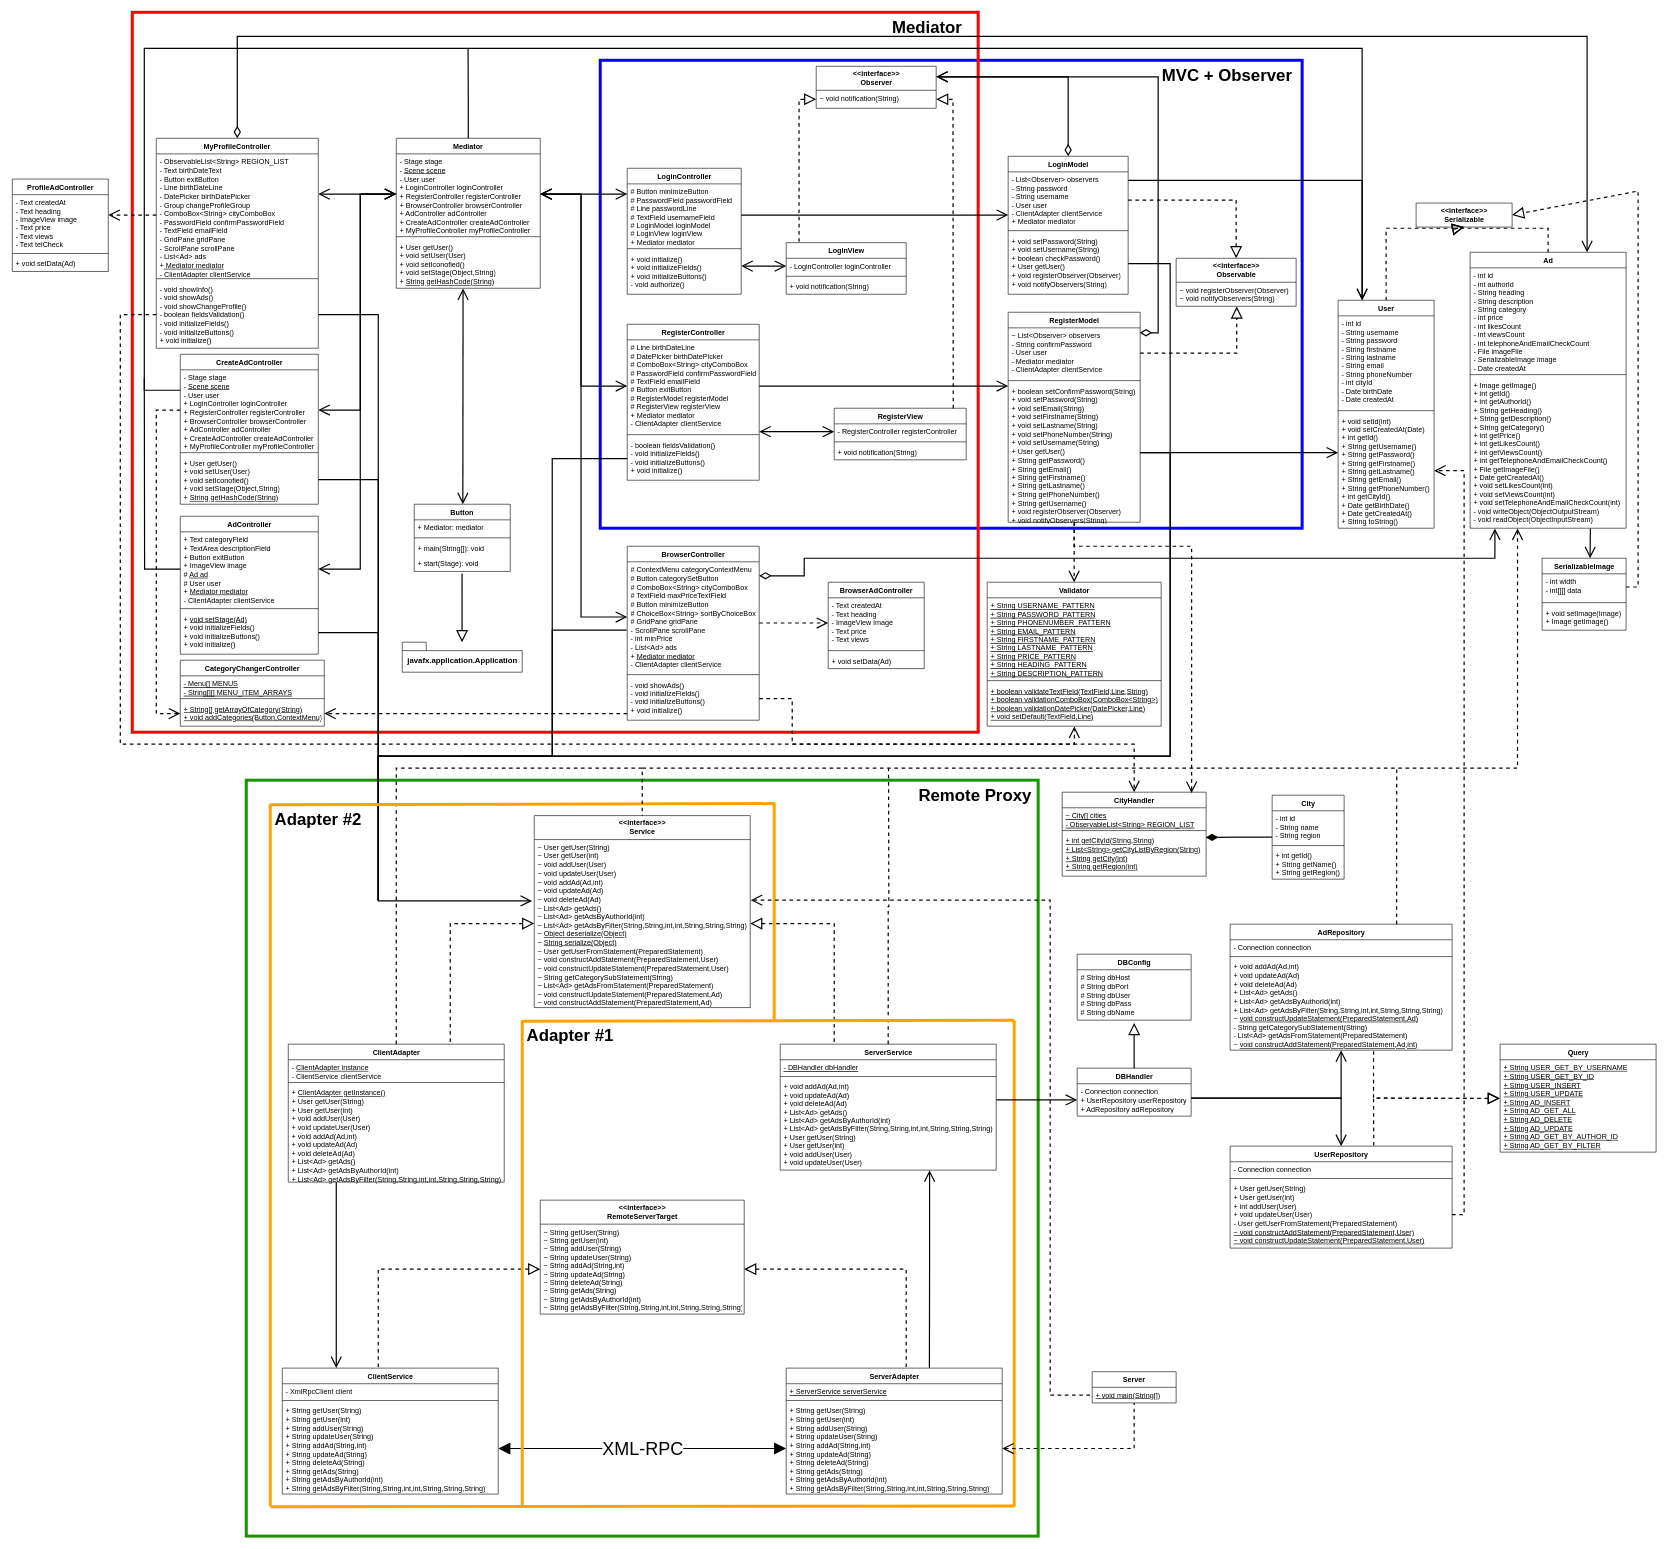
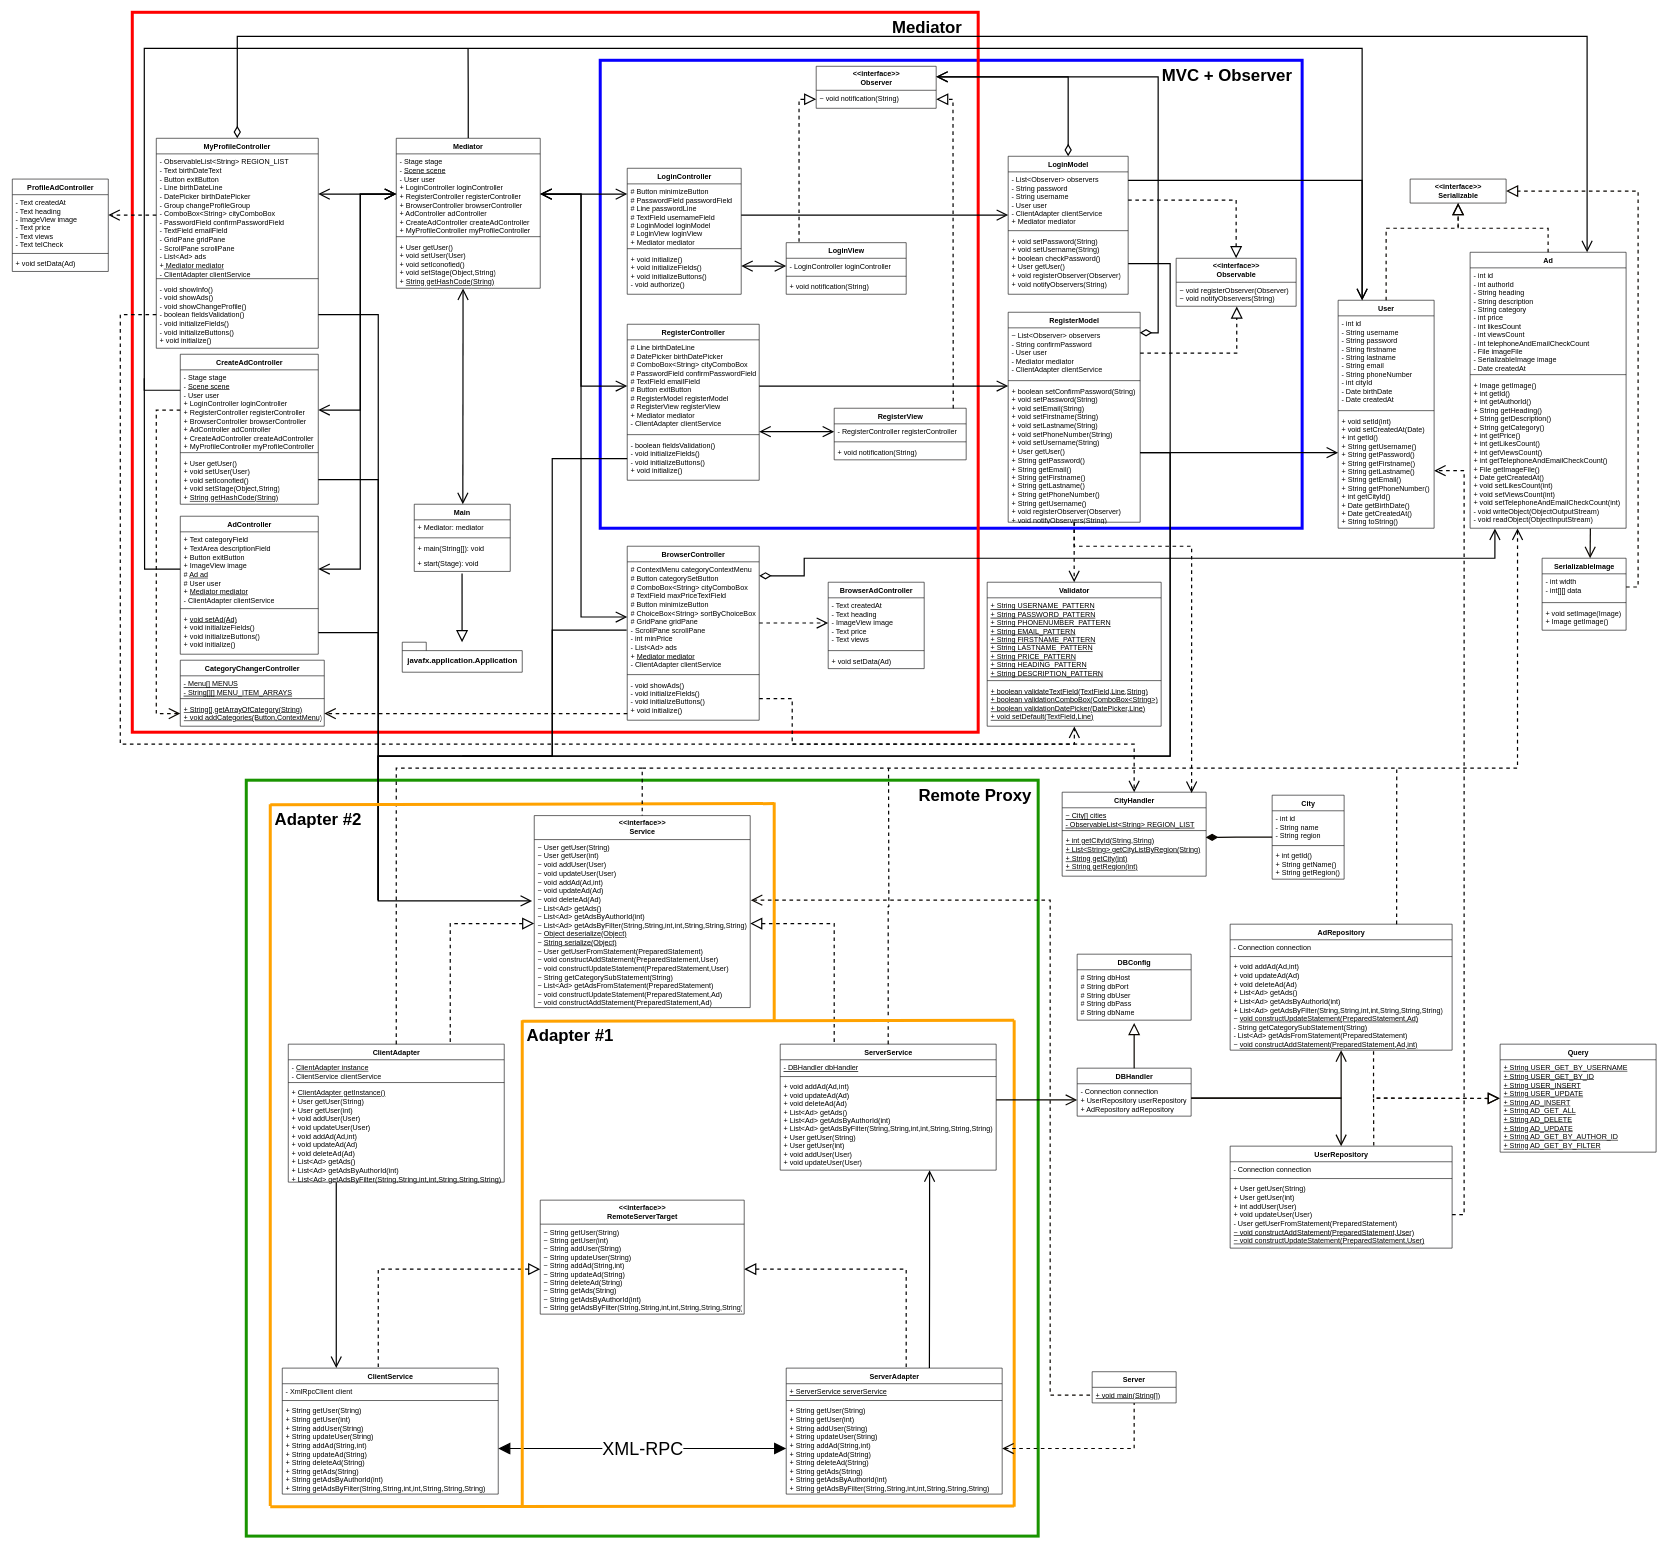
node "<<interface>>Serializable": moved (1464, 215) -> (1458, 191)
node "Button": label "Button" -> "Main"
node "+ void setStage(Ad)+ void initializeFields()+ void initializeButtons()+ void initialize()": label "+ void setStage(Ad)+ void initializeFields()+ void initializeButtons()+ void initialize()" -> "+ void setAd(Ad)+ void initializeFields()+ void initializeButtons()+ void initialize()"
